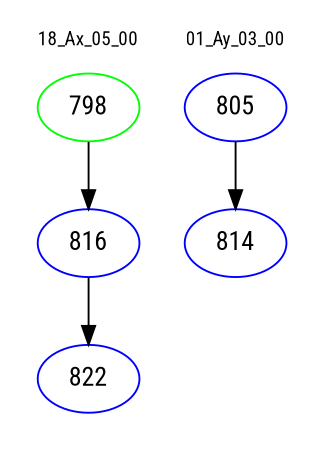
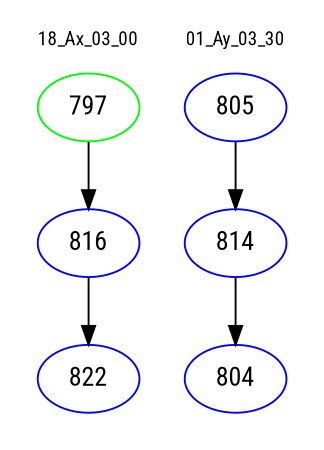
cluster "18_Ax_05_00": label "18_Ax_05_00" -> "18_Ax_03_00"
cluster "01_Ay_03_00": label "01_Ay_03_00" -> "01_Ay_03_30"
node "798": label "798" -> "797"
node "804": added
